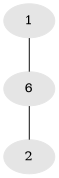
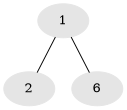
edge "6" -- "2": now "1" -- "2"
